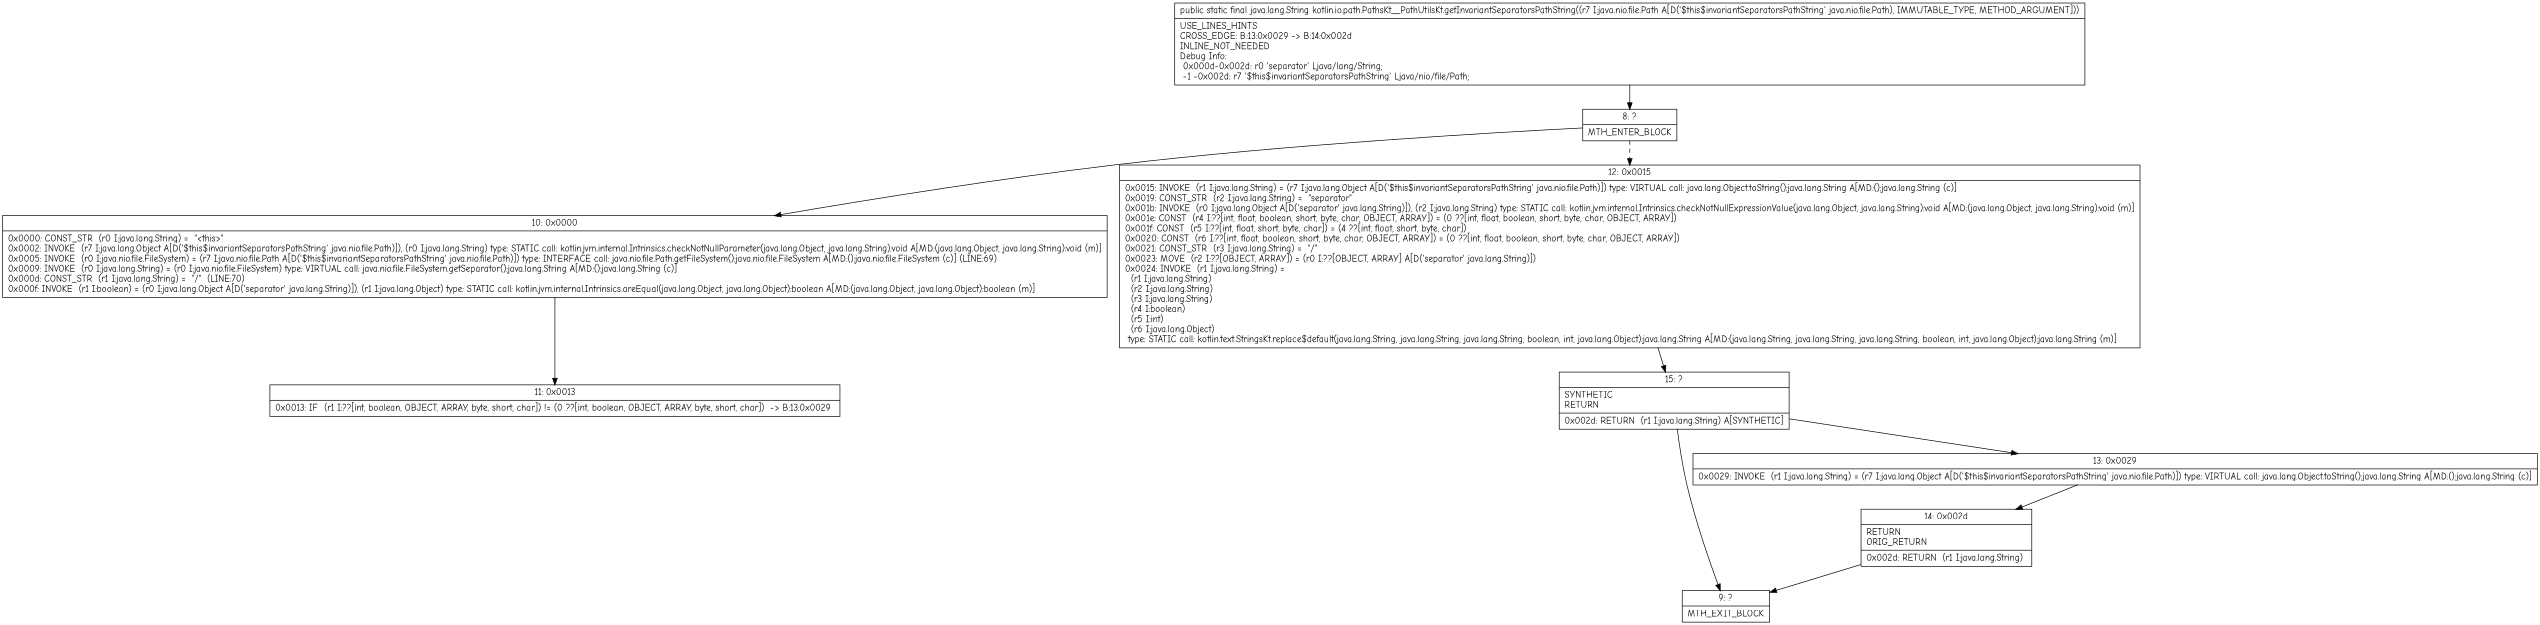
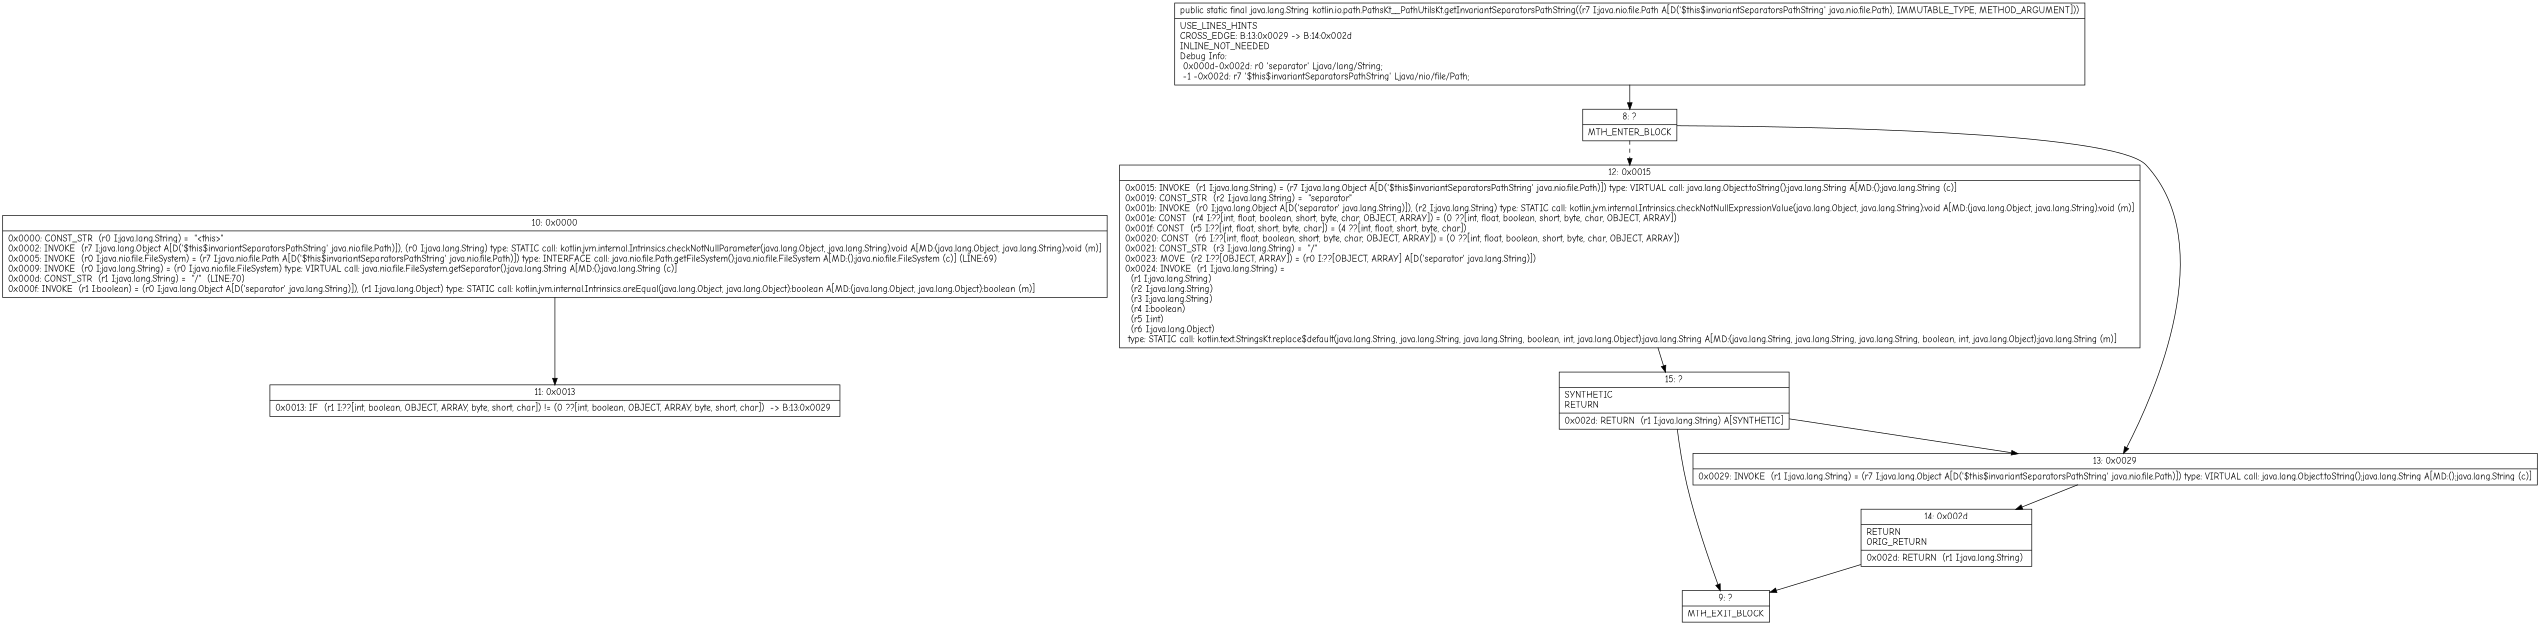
edge "8: ?" -> "10: 0x0000": now "8: ?" -> "13: 0x0029"
